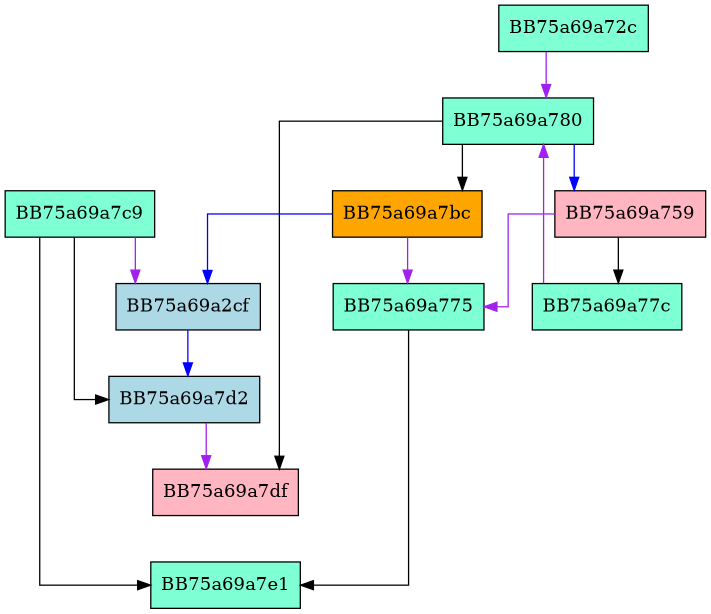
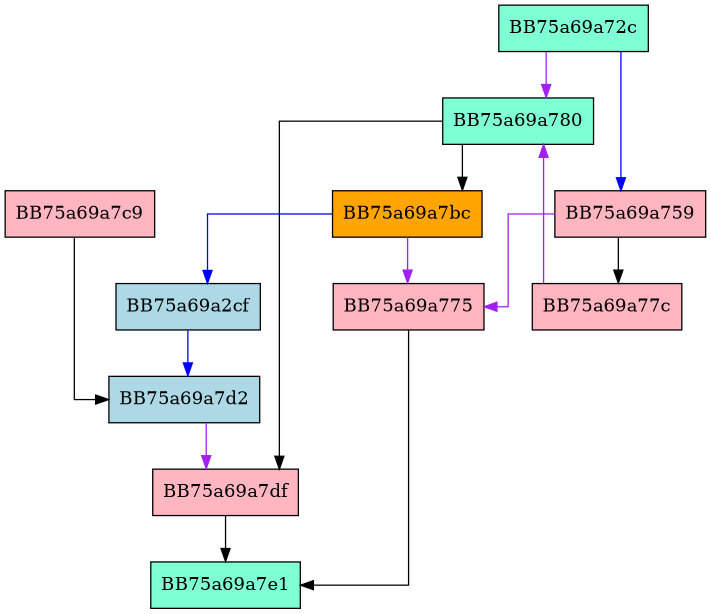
edge "BB75a69a780" -> "BB75a69a759": now "BB75a69a72c" -> "BB75a69a759"
node "BB75a69a7c9": fillcolor aquamarine -> lightpink
edge "BB75a69a7c9" -> "BB75a69a2cf": removed
node "BB75a69a775": fillcolor aquamarine -> lightpink
node "BB75a69a77c": fillcolor aquamarine -> lightpink
edge "BB75a69a7c9" -> "BB75a69a7e1": now "BB75a69a7df" -> "BB75a69a7e1"
